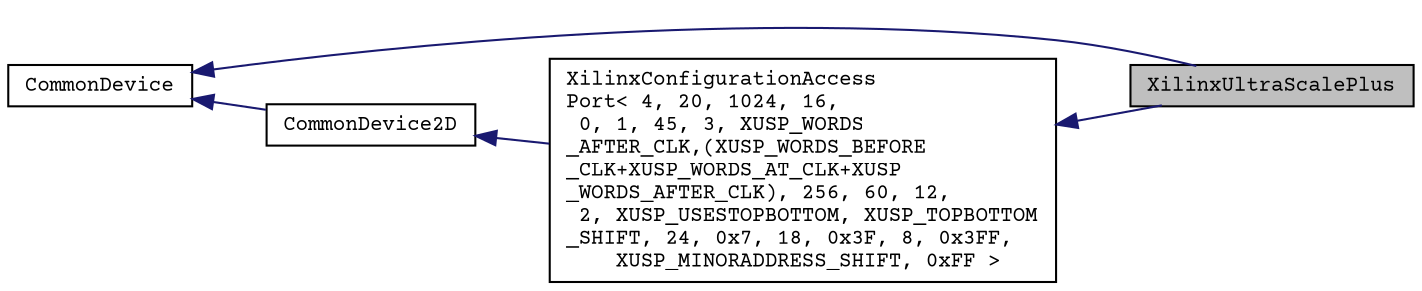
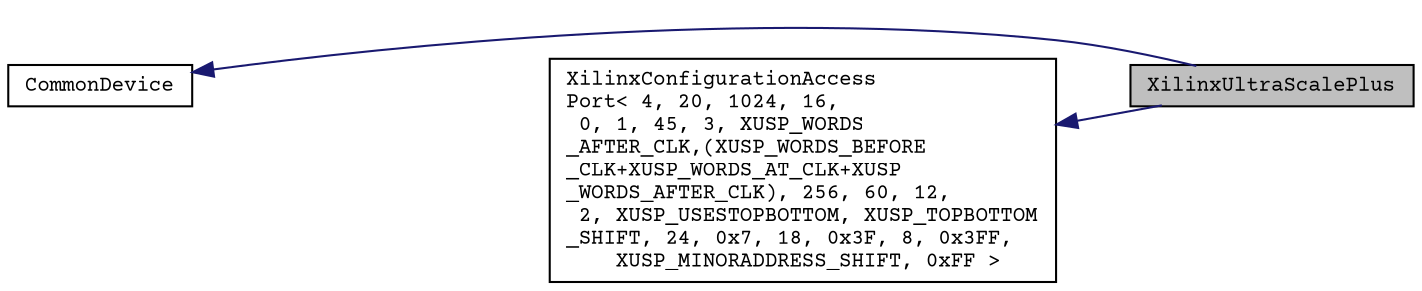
node "CommonDevice2D": removed
